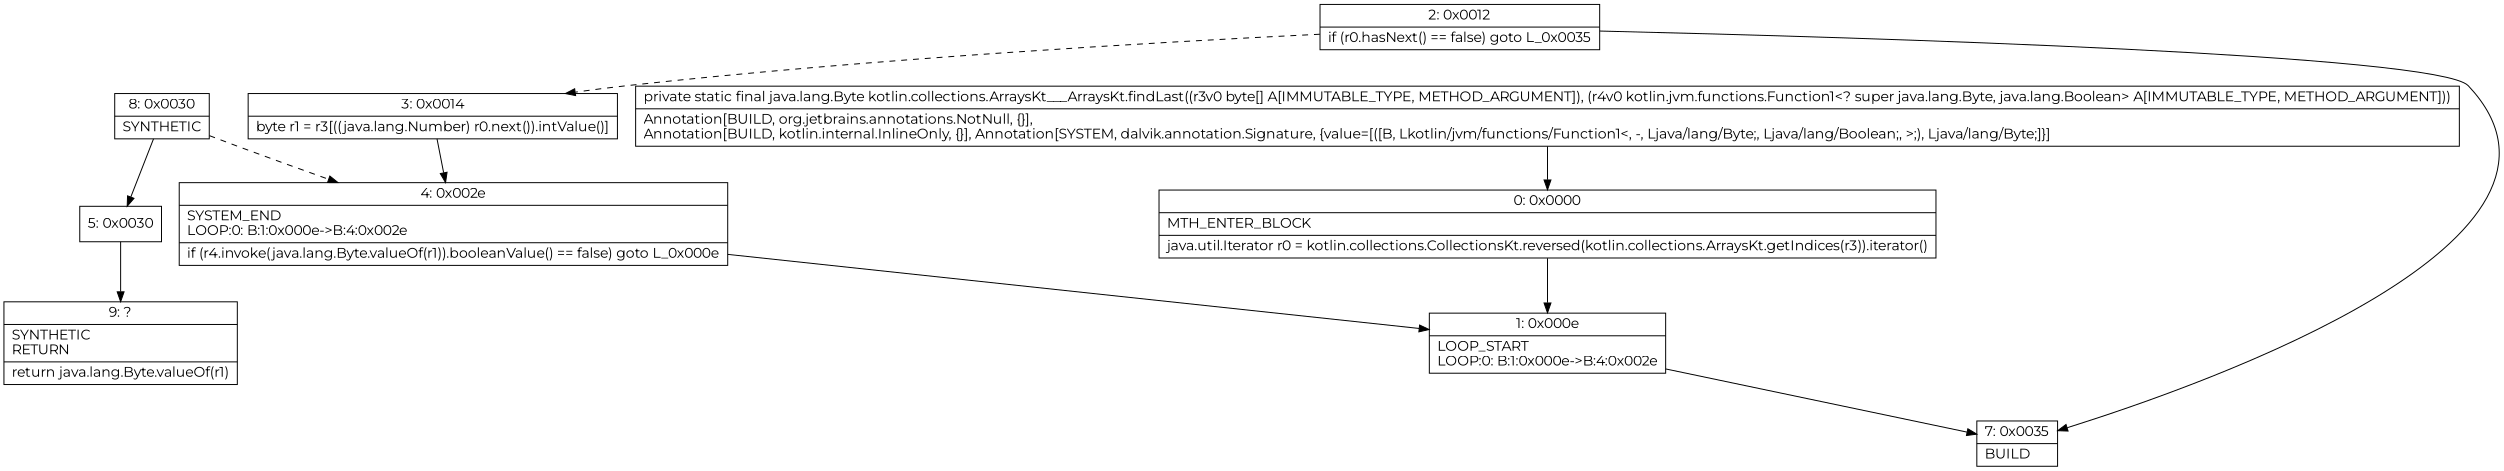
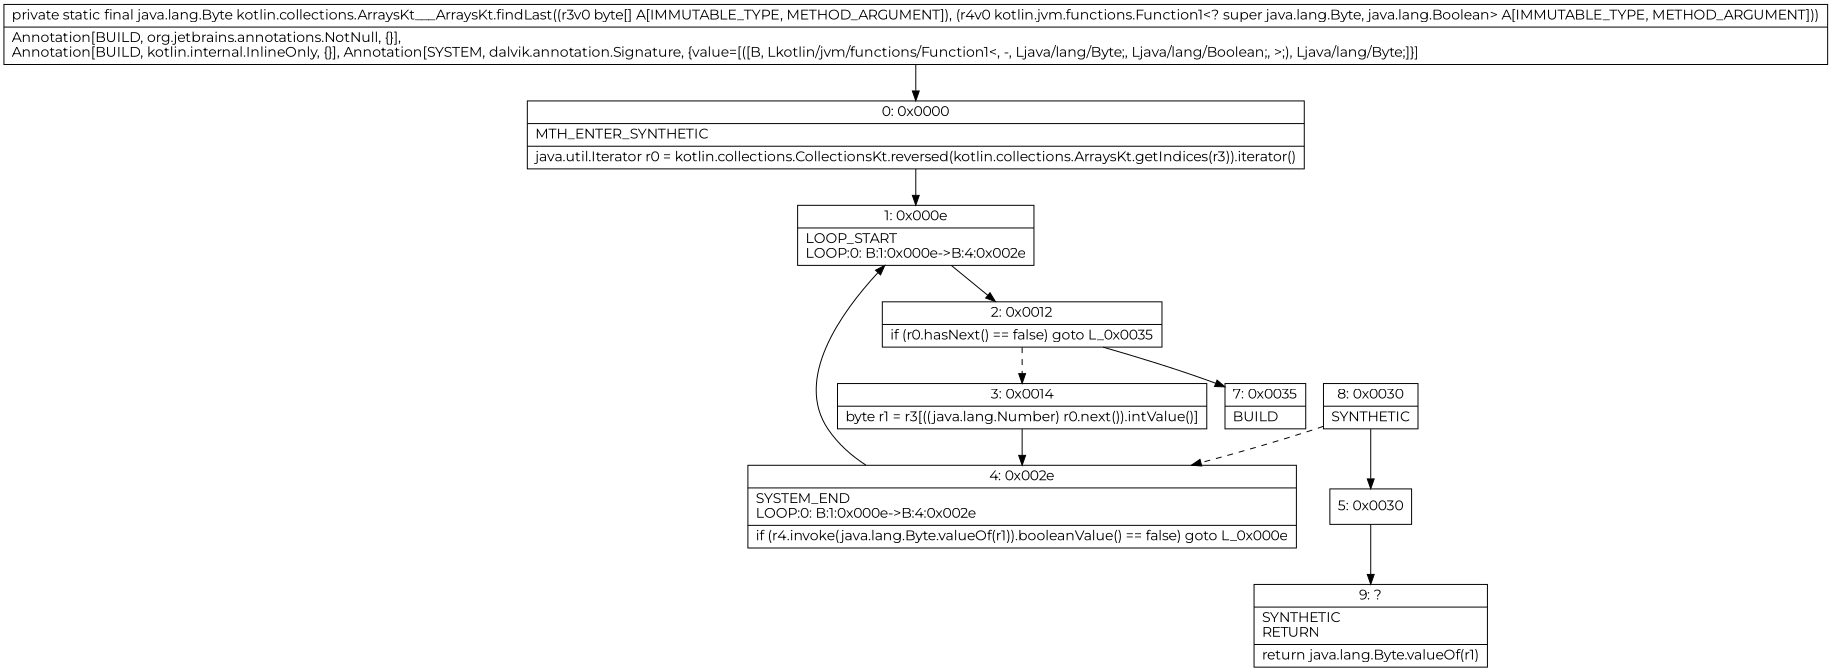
node "0: 0x0000": text "MTH_ENTER_BLOCK" -> "MTH_ENTER_SYNTHETIC"
edge "1: 0x000e" -> "7: 0x0035": now "1: 0x000e" -> "2: 0x0012"
